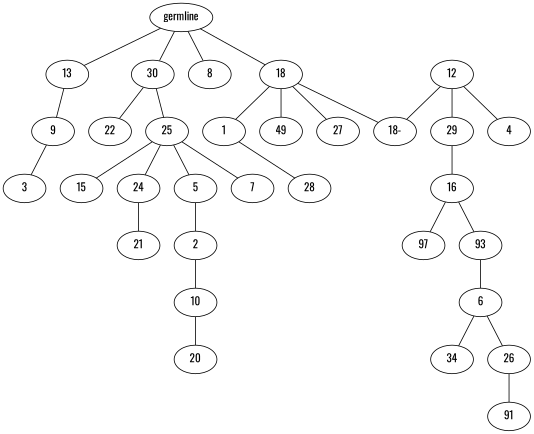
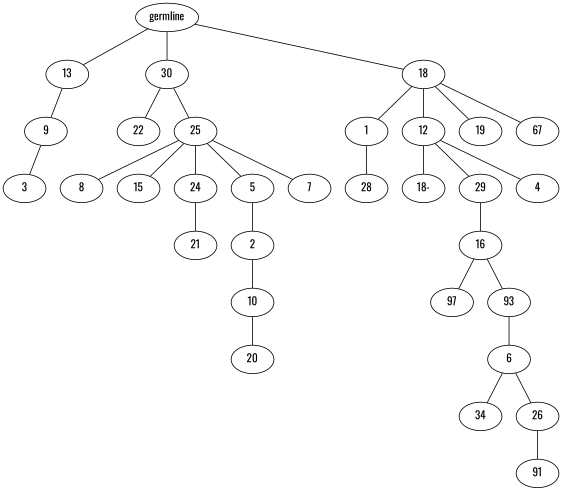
edge "germline" -- "8": now "25" -- "8"
edge "18" -- "18-": now "18" -- "12"
node "49": label "49" -> "19"
node "27": label "27" -> "67"
